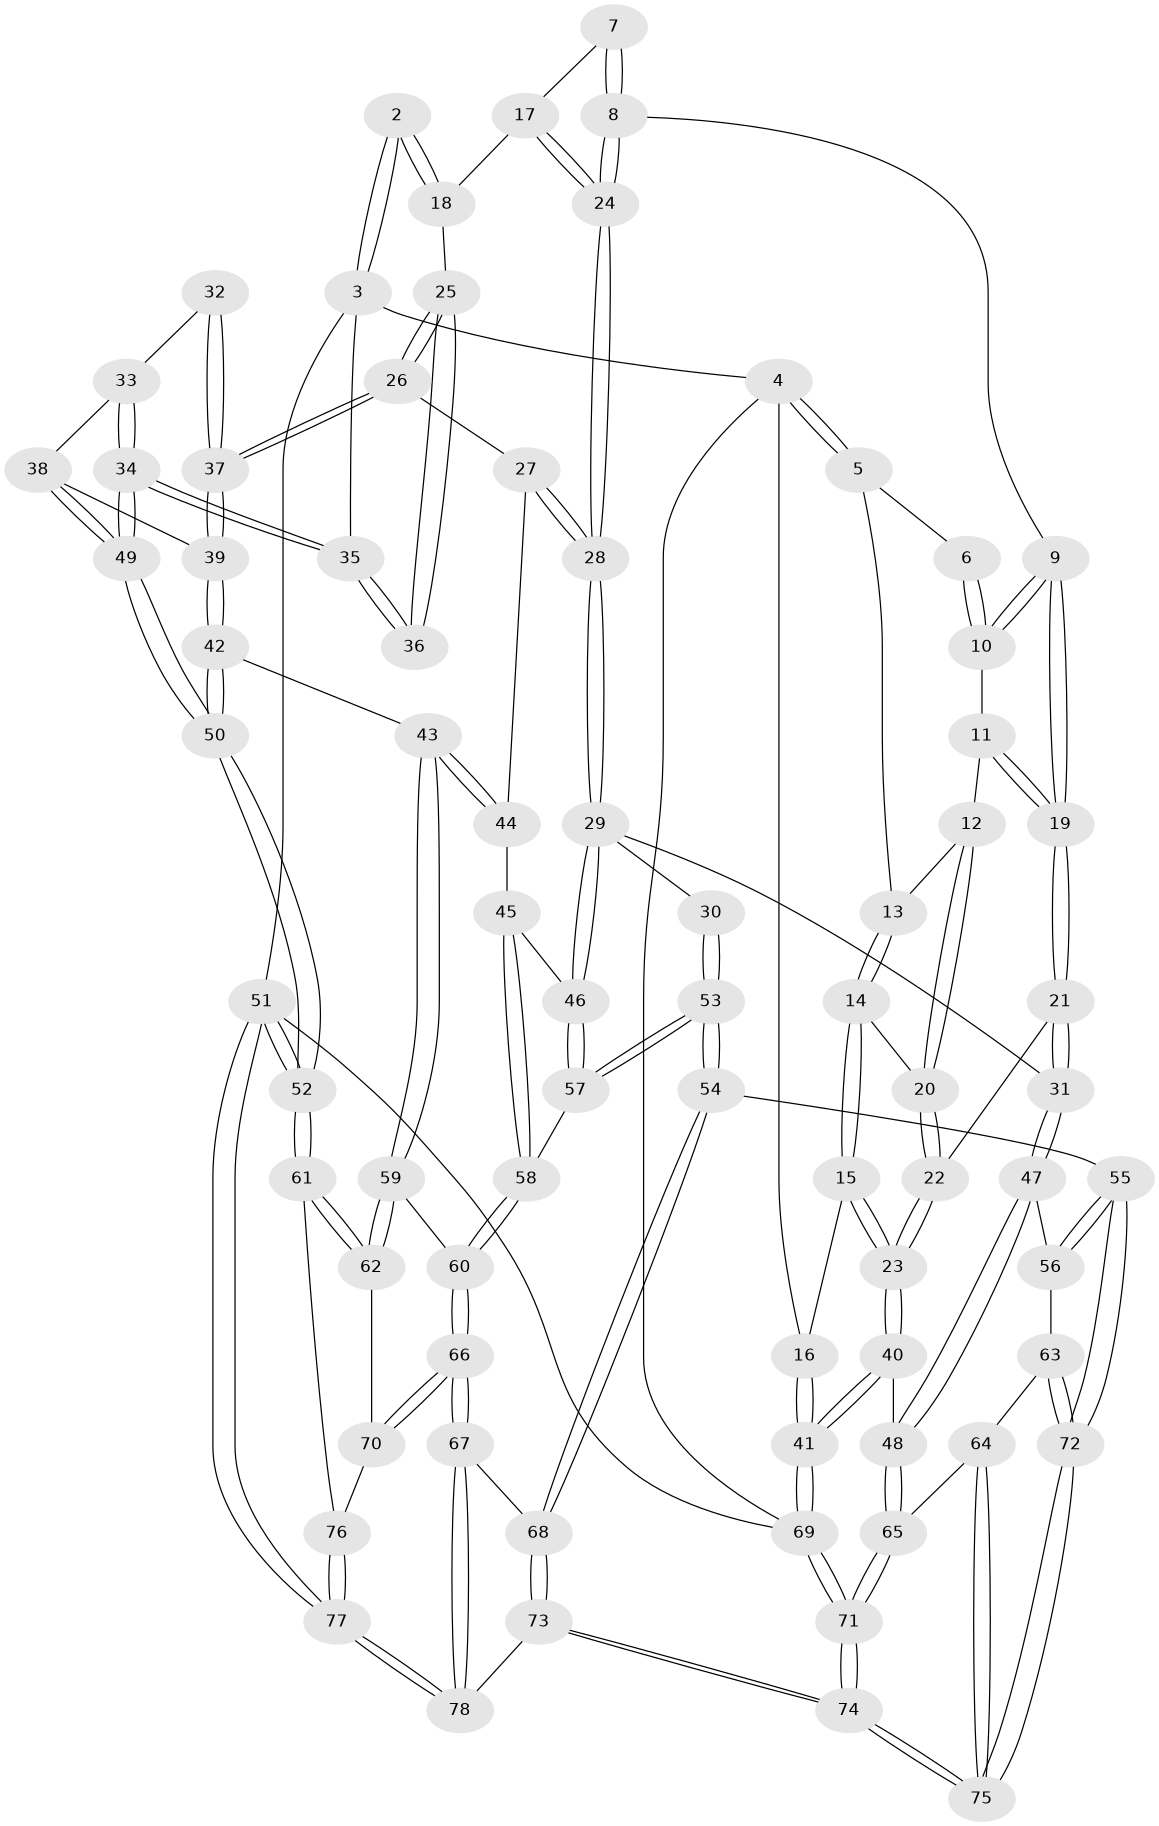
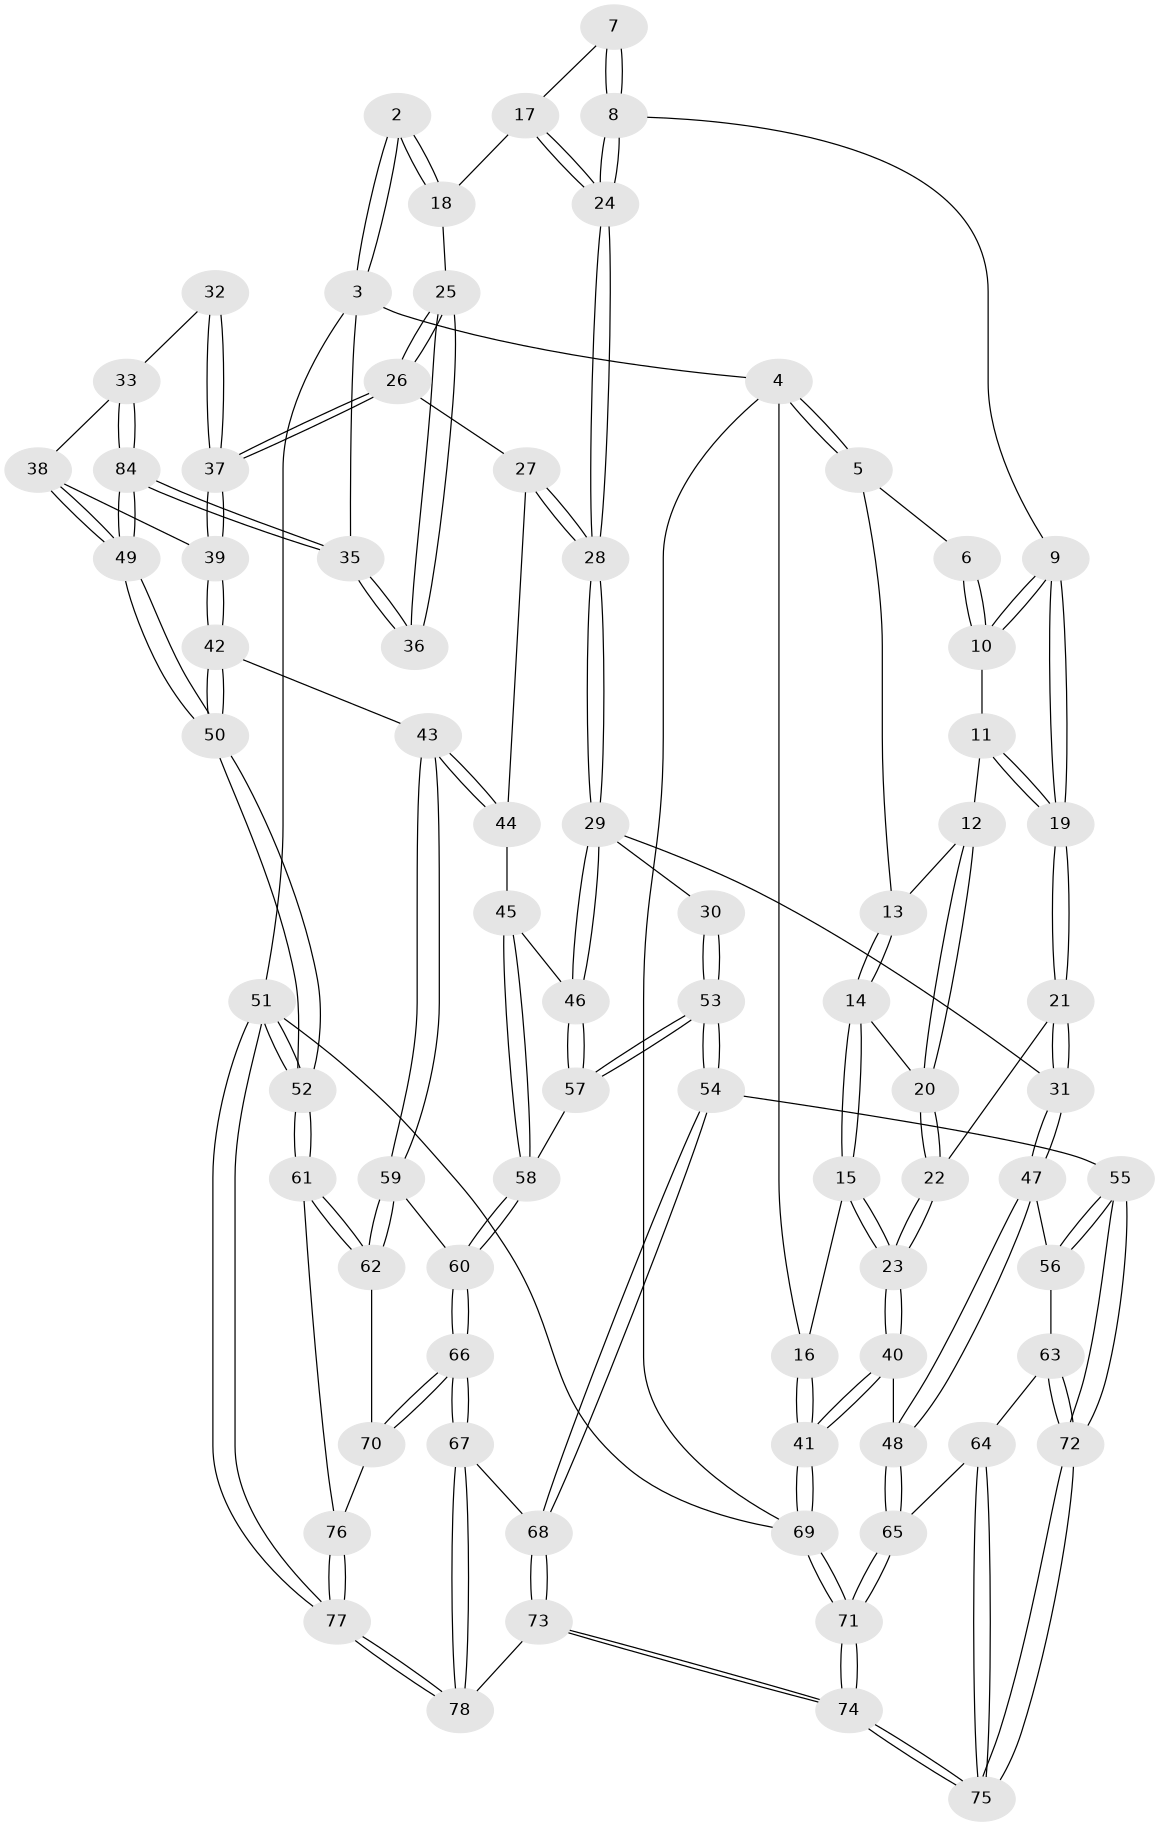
node "34": label "34" -> "84"
